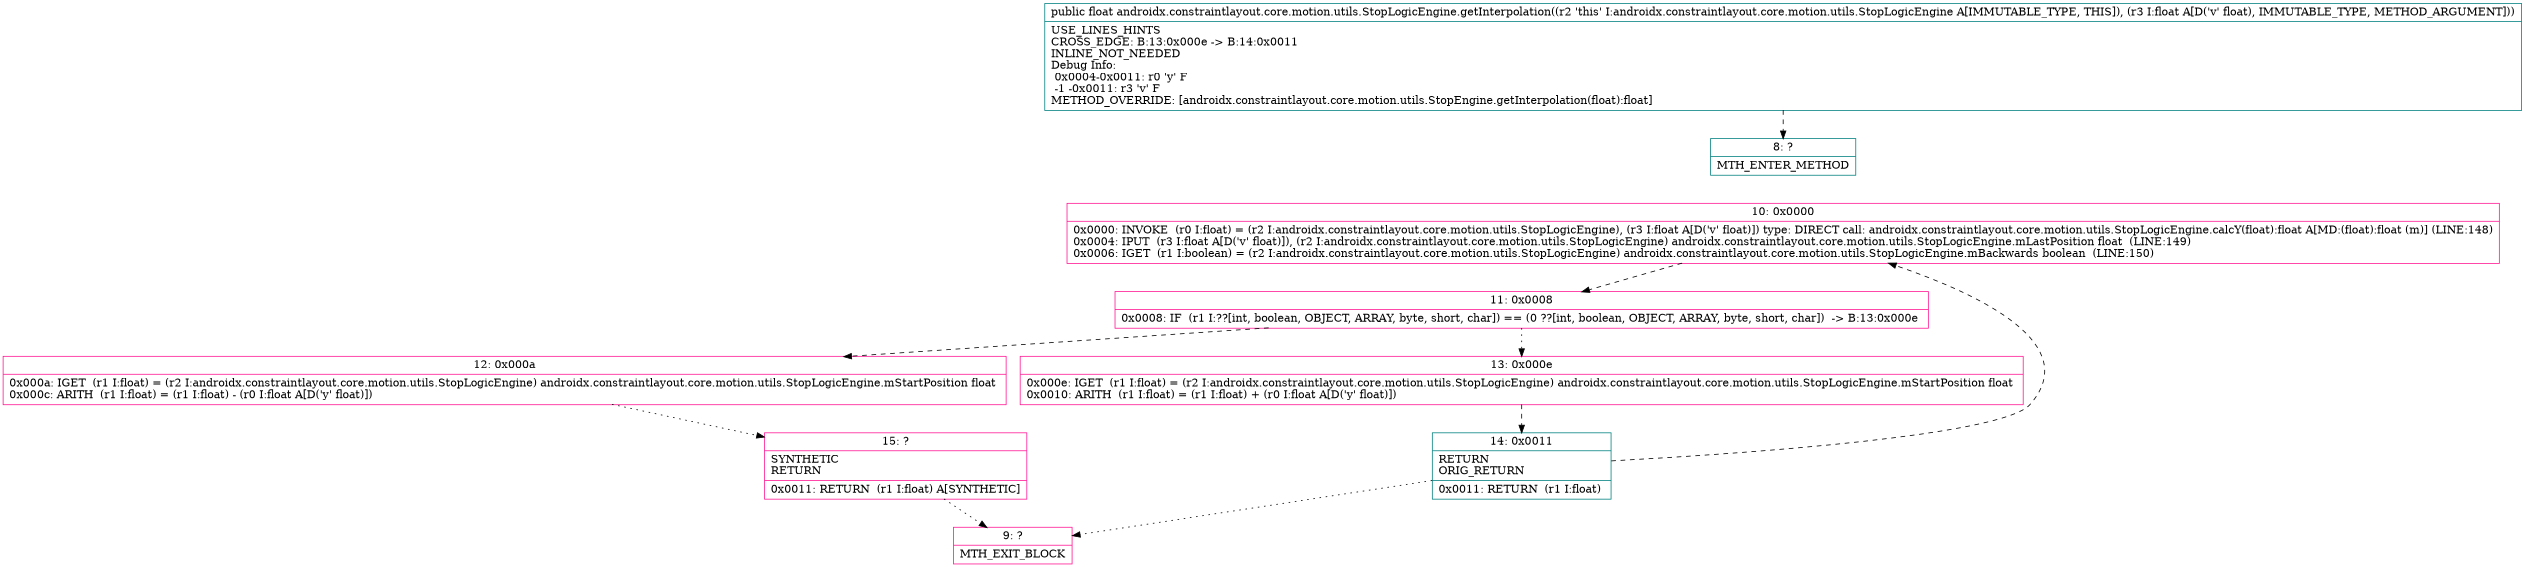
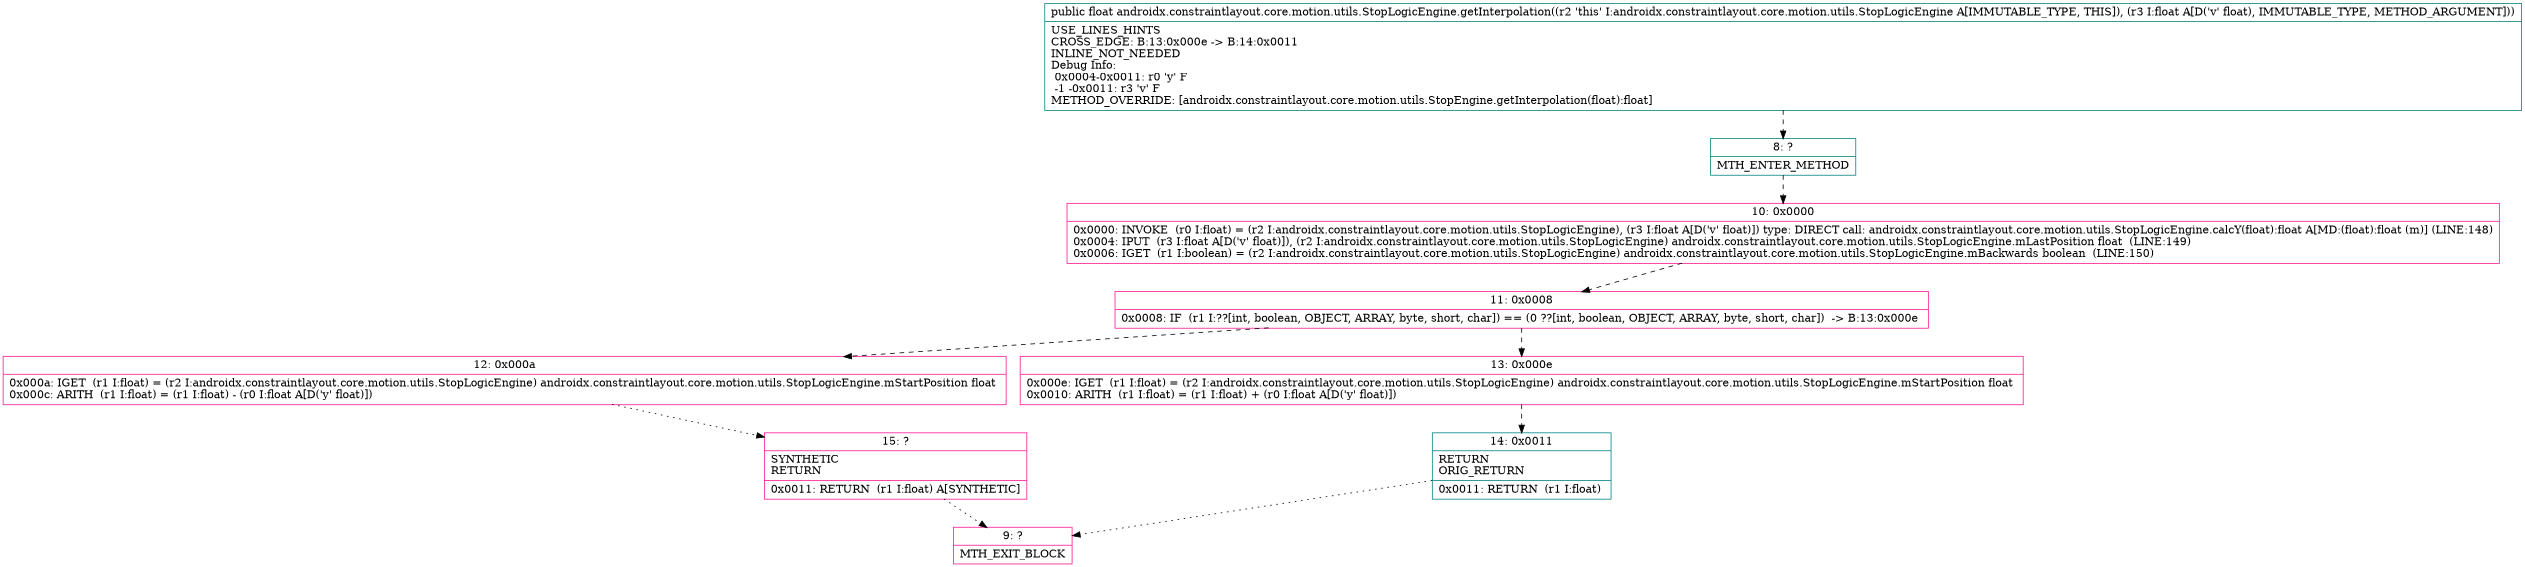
edge "11: 0x0008" -> "13: 0x000e": style dotted -> dashed
edge "14: 0x0011" -> "10: 0x0000": now "8: ?" -> "10: 0x0000"
